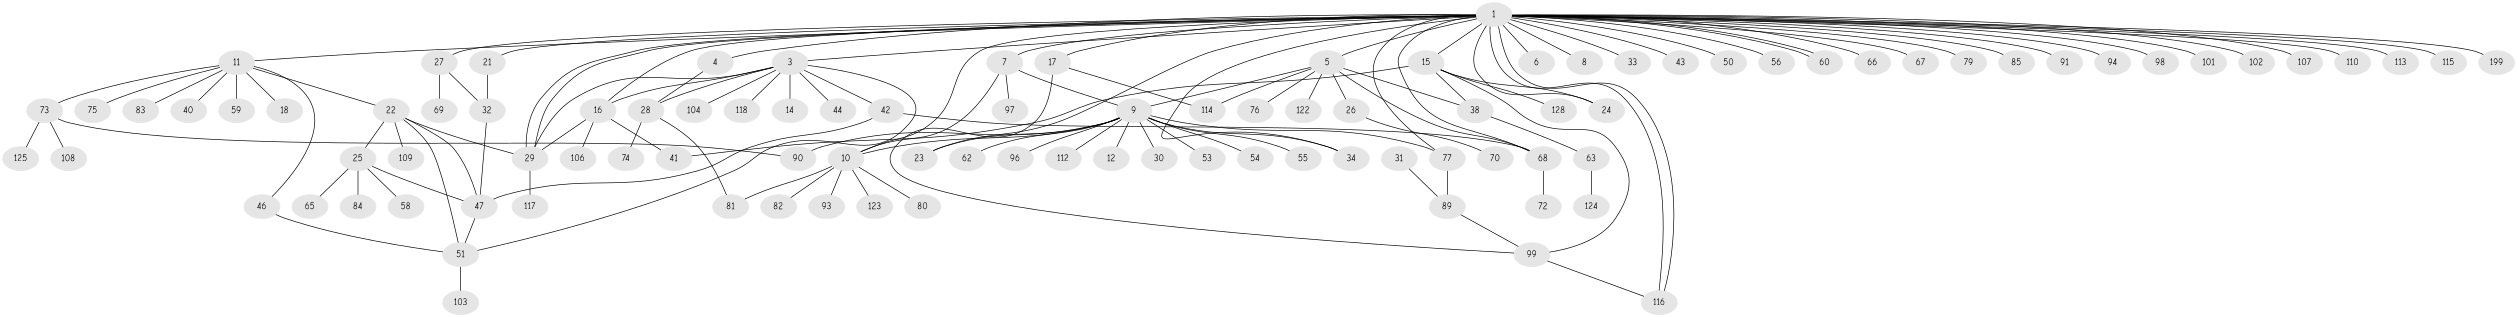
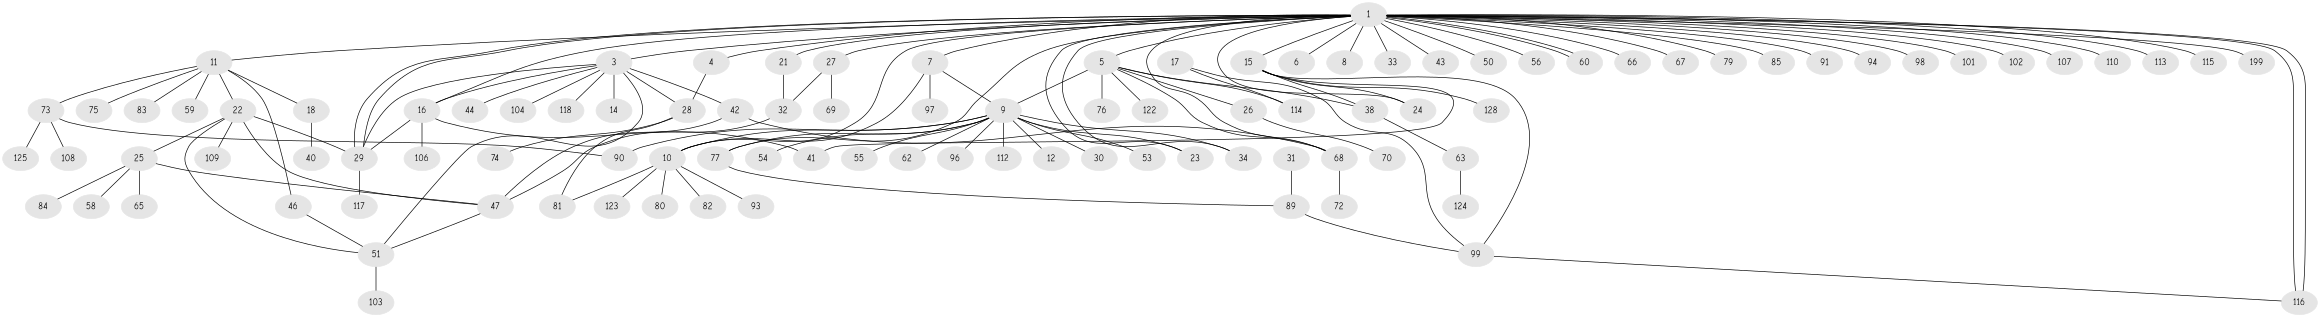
edge "1" -- "17": removed
edge "11" -- "40": now "18" -- "40"
